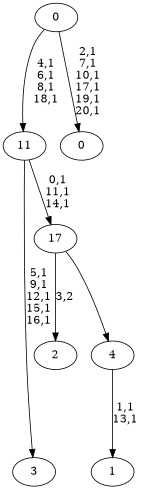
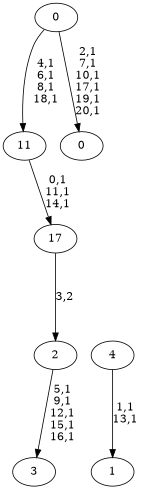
edge "17" -> "4": removed
edge "11" -> "3": now "2" -> "3"
